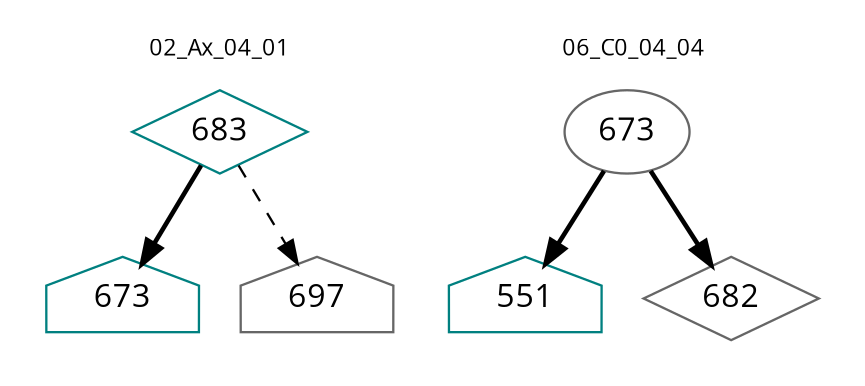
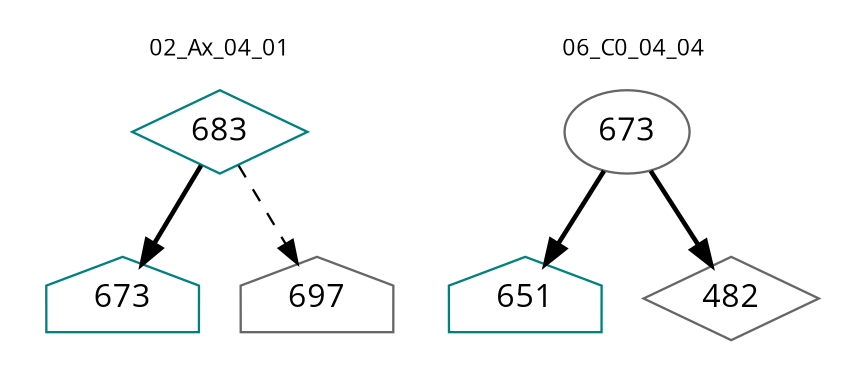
node "551": label "551" -> "651"
node "682": label "682" -> "482"
